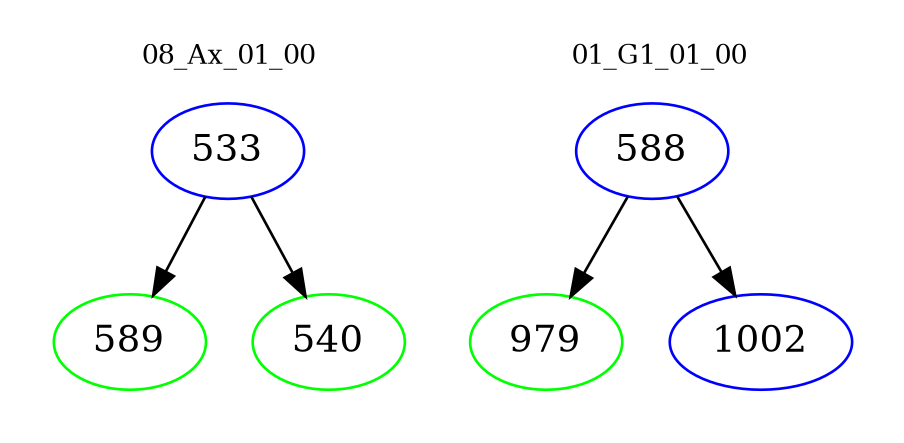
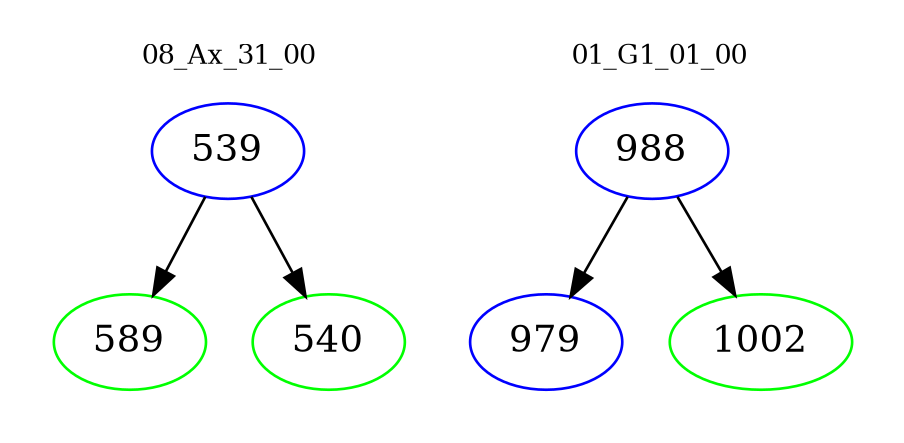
cluster "08_Ax_01_00": label "08_Ax_01_00" -> "08_Ax_31_00"
node "533": label "533" -> "539"
node "588": label "588" -> "988"
node "979": color green -> blue
node "1002": color blue -> green
